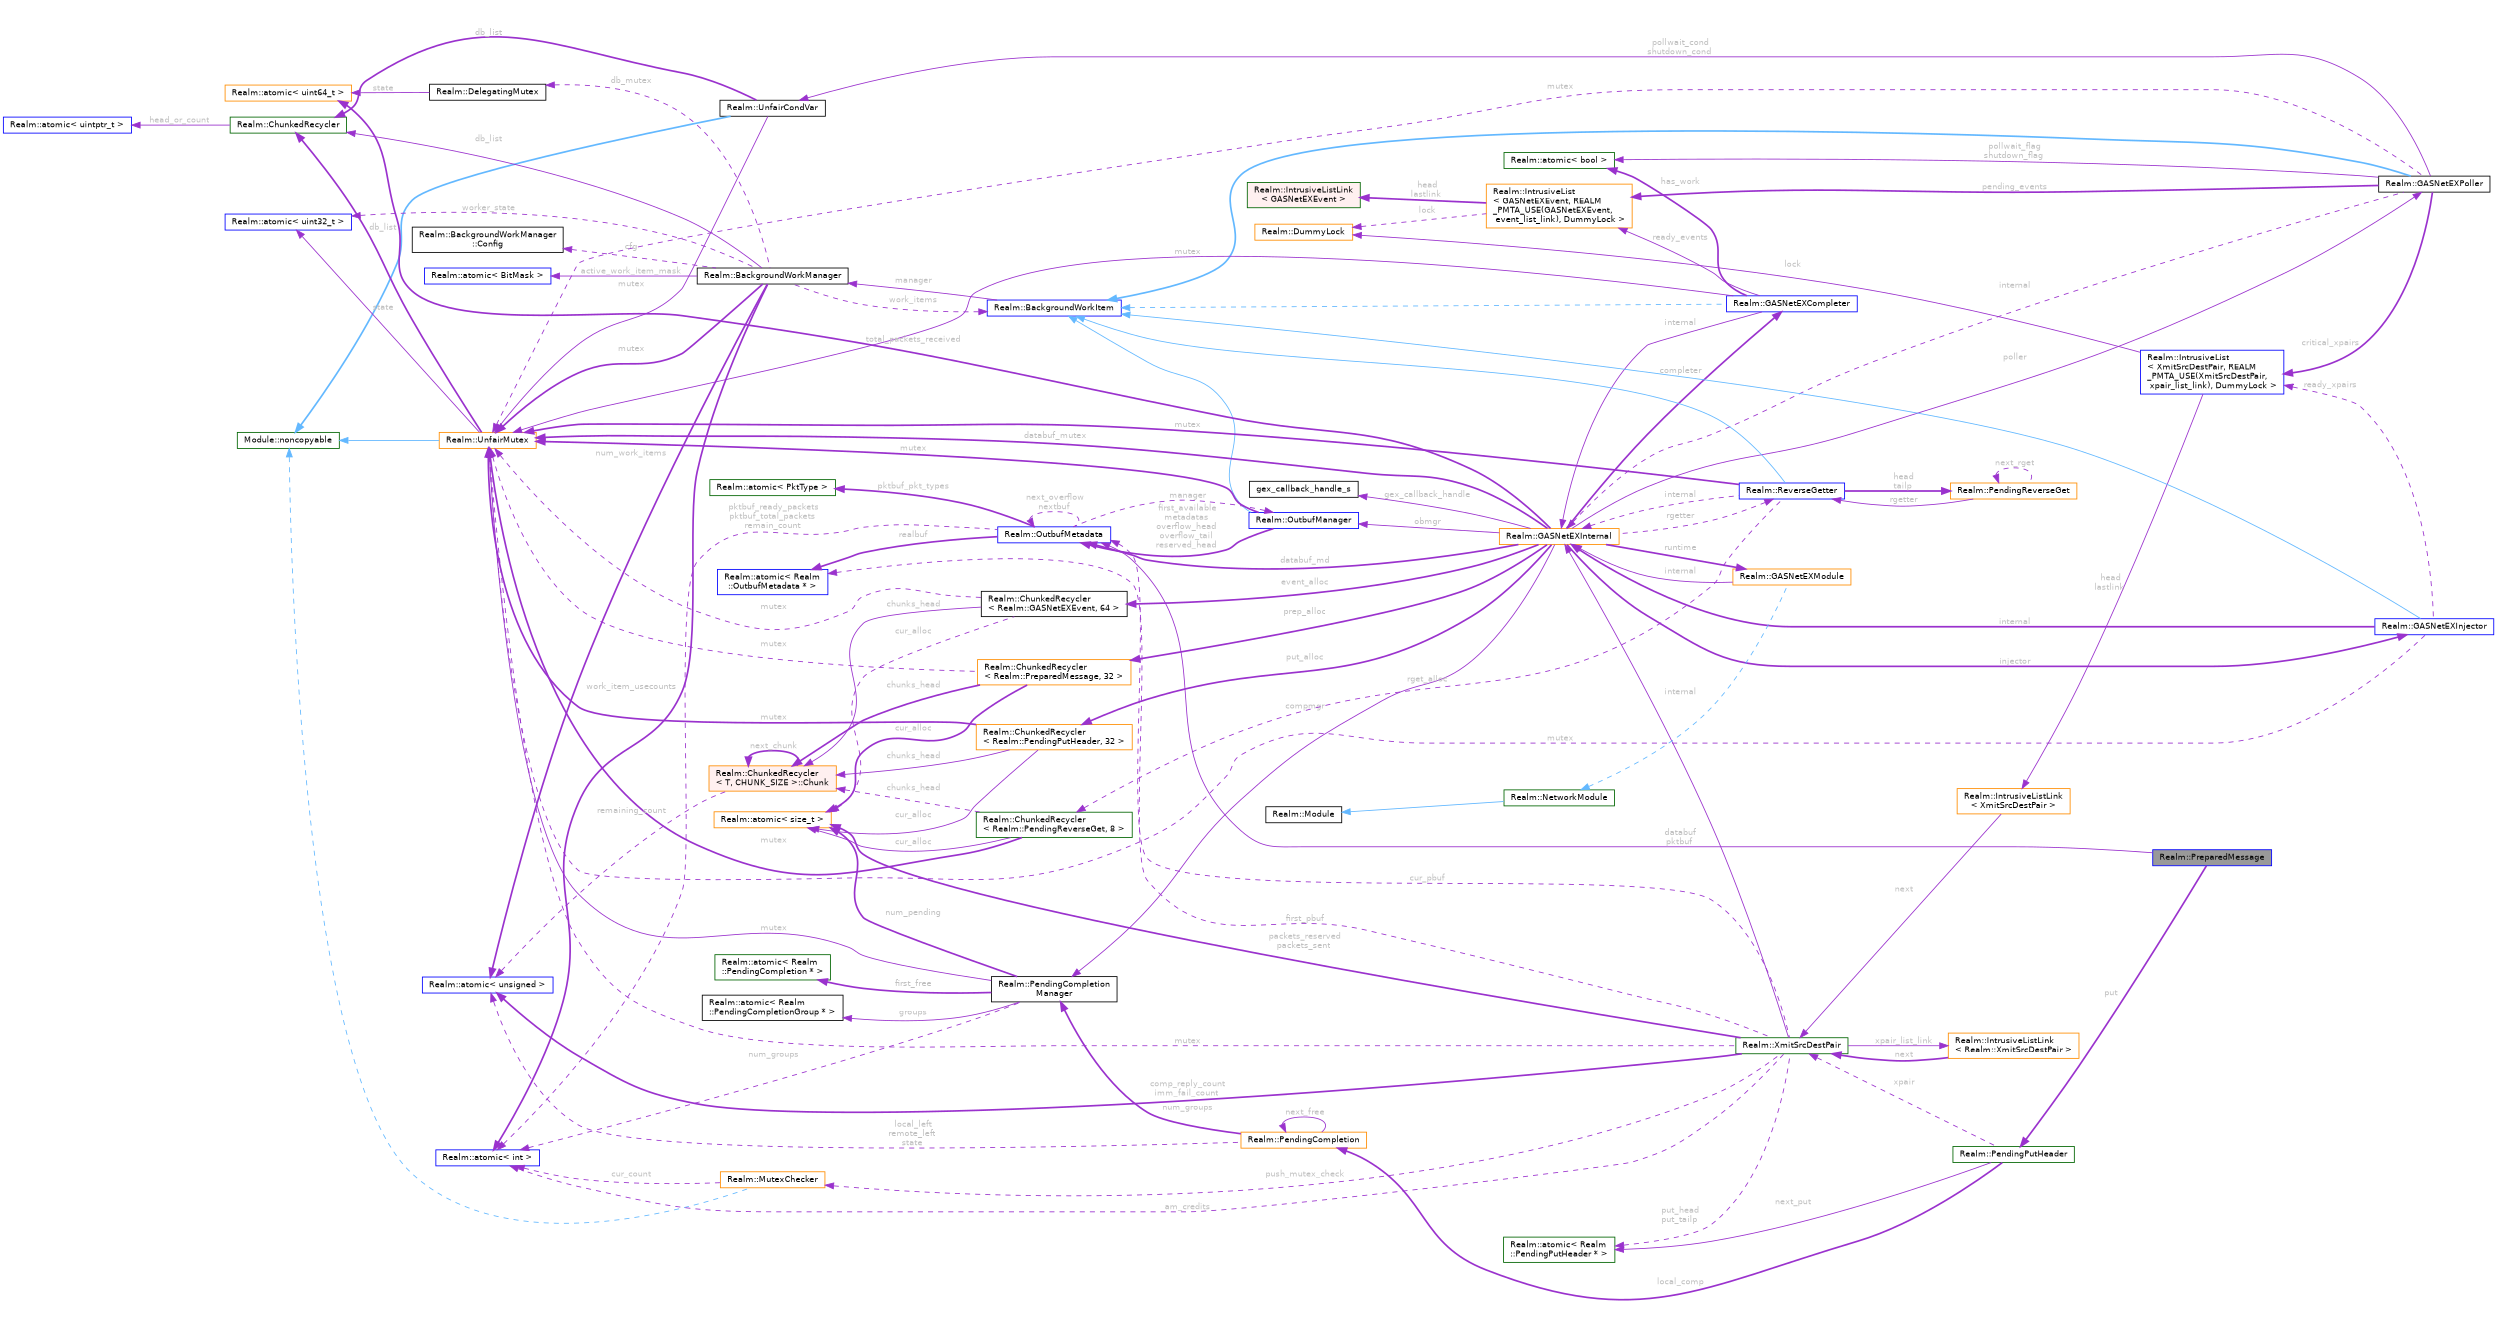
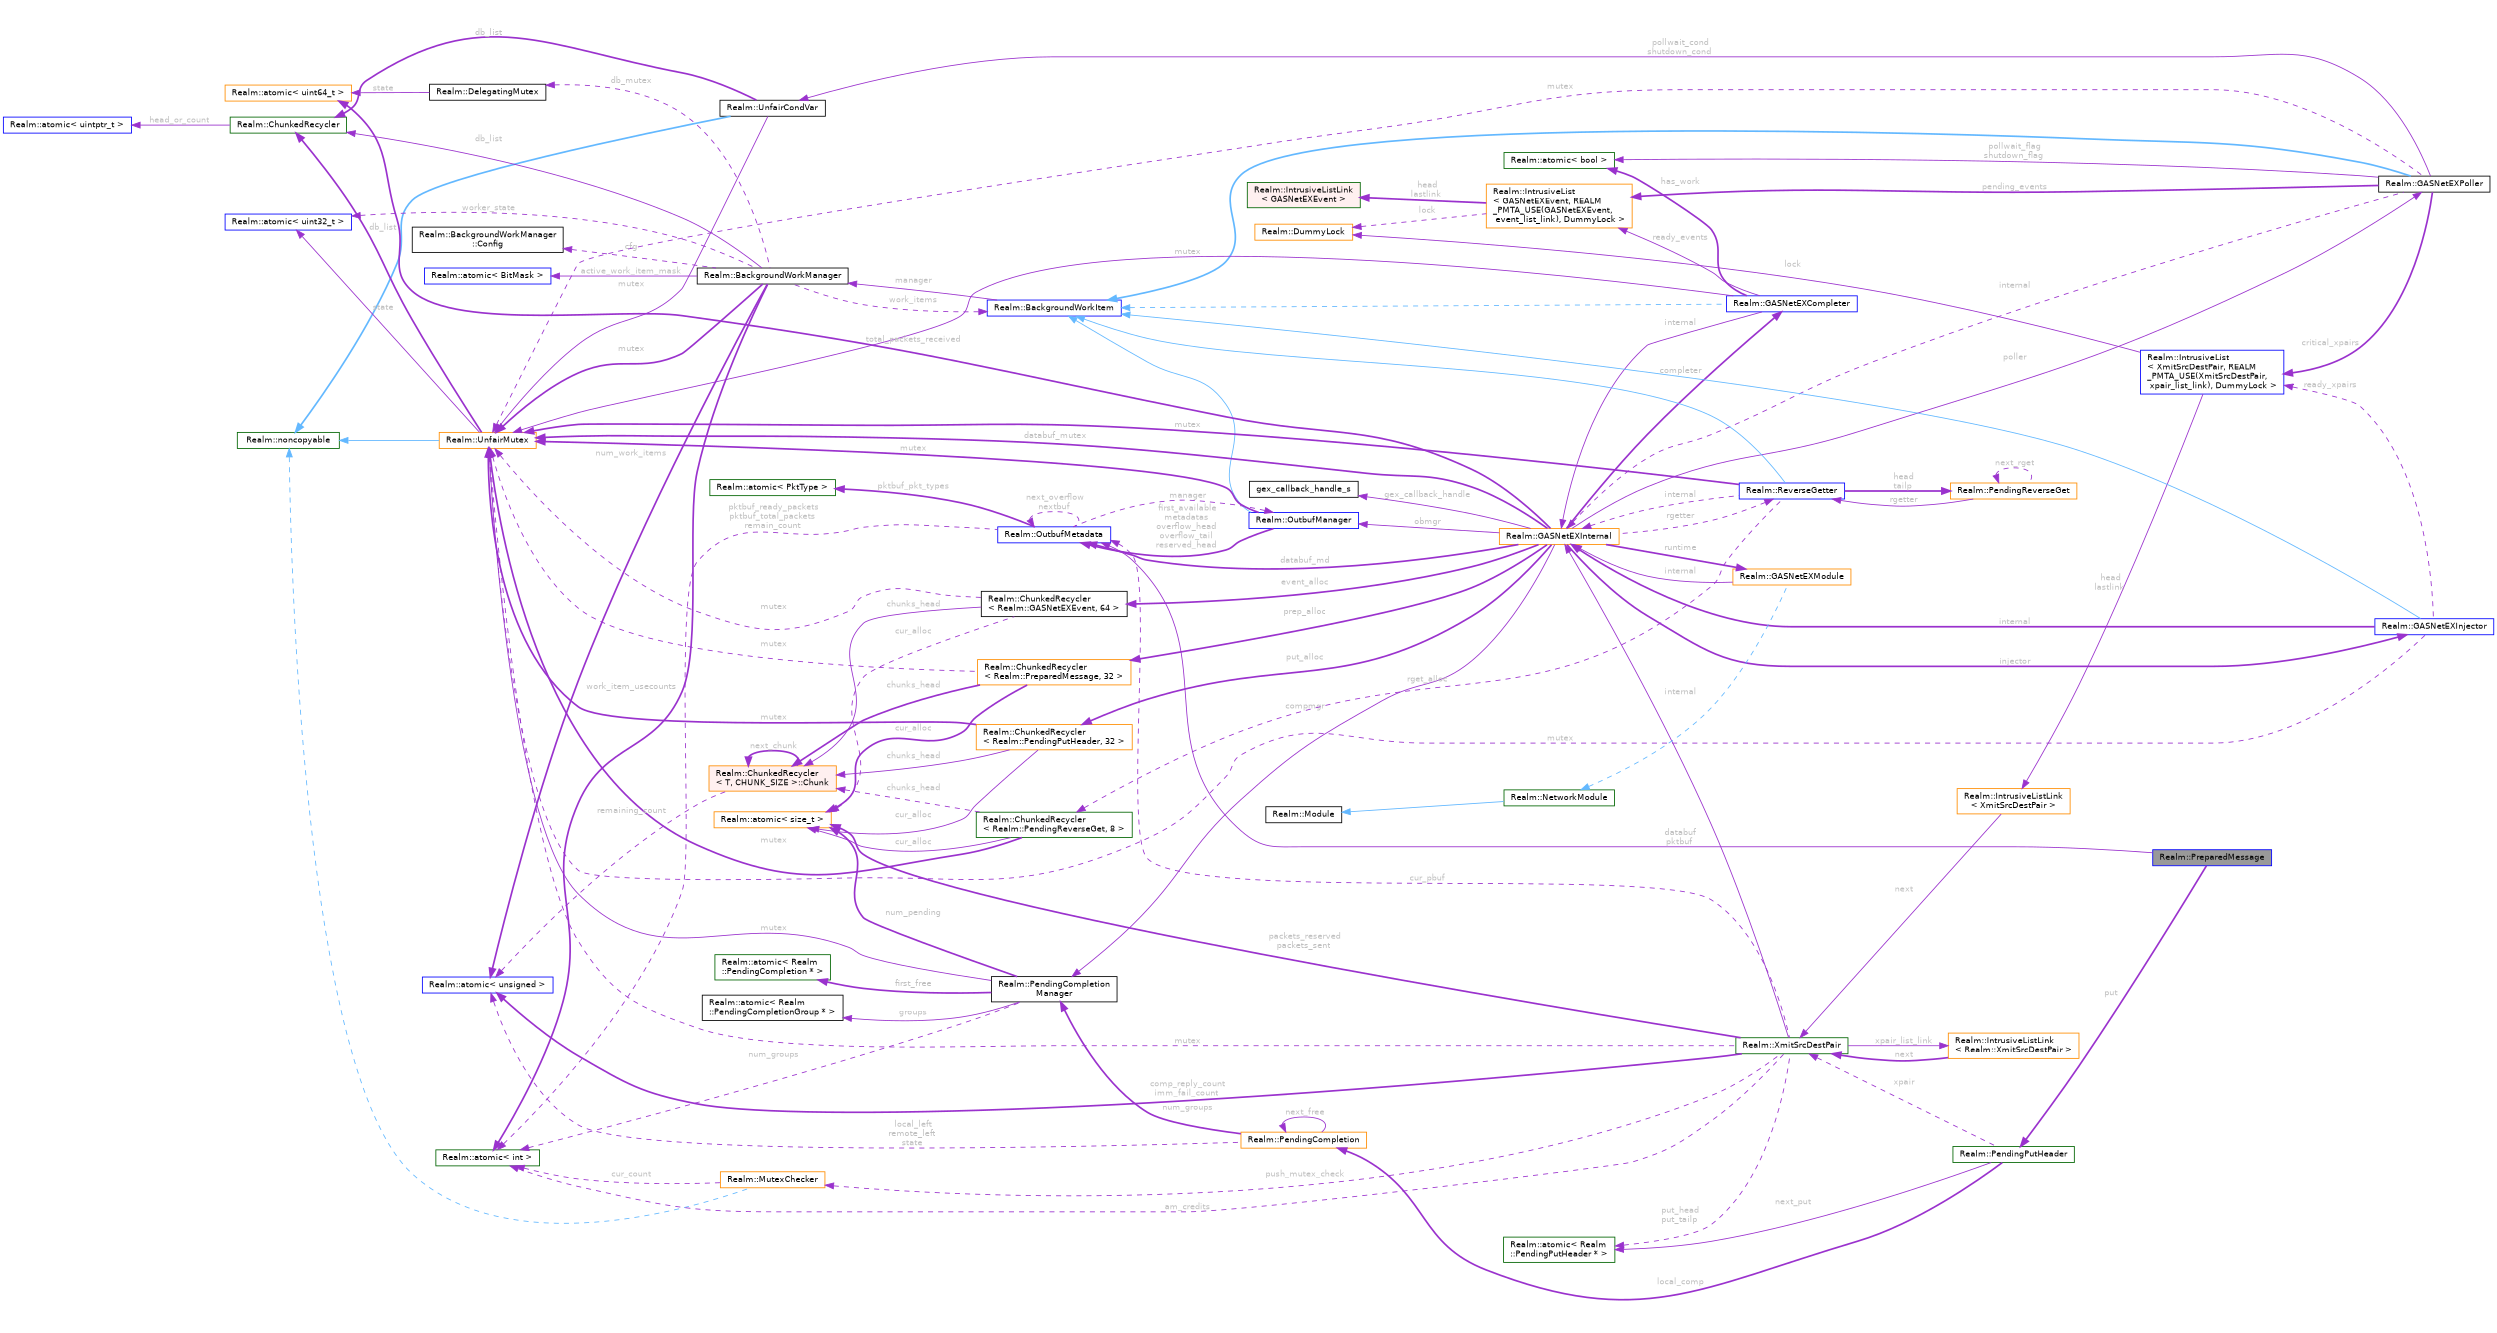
node "Module::noncopyable": label "Module::noncopyable" -> "Realm::noncopyable"
node "Realm::atomic< Realm ::OutbufMetadata * >": removed
node "Realm::atomic< int >": color blue -> darkgreen
